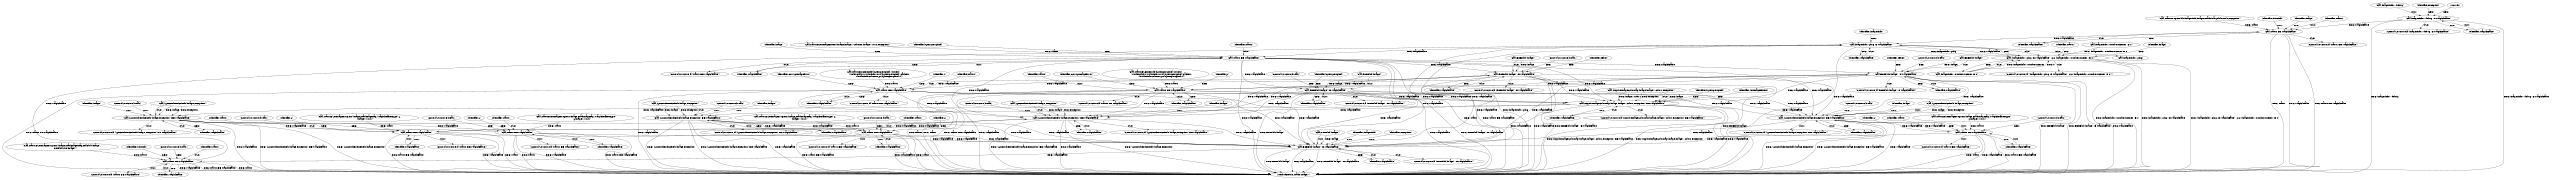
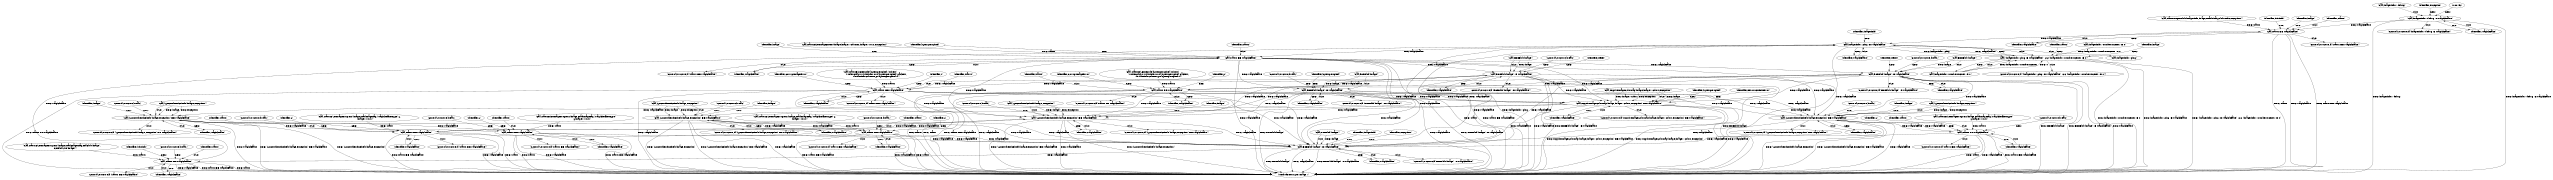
node "(Identifier,SetImageExtent)": label "(Identifier,SetImageExtent)" -> "(Identifier,ResourceLimitError)"
node "(MethodReturn,static Image *)": label "(MethodReturn,static Image *)" -> "(MethodReturn,per Image *)"
